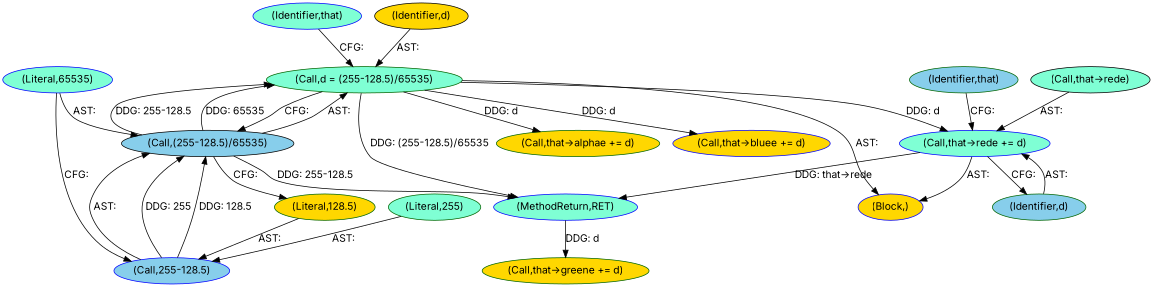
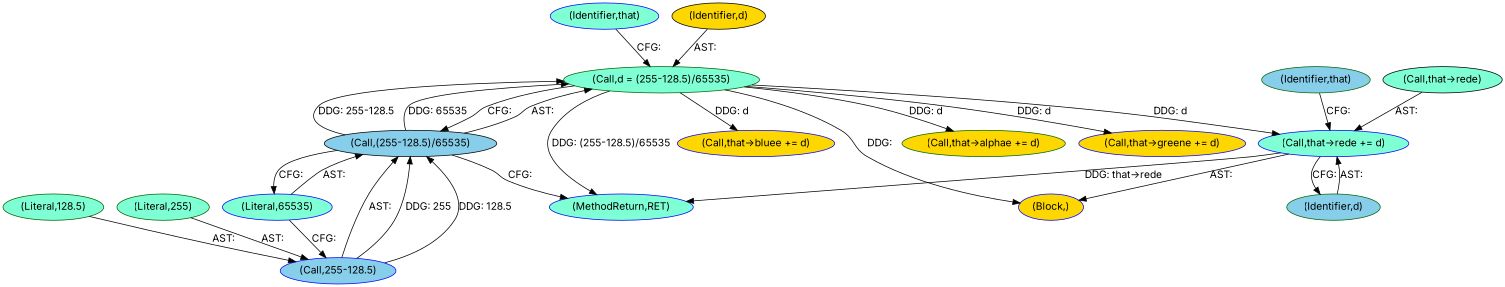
edge "(Call,d = (255-128.5)/65535)" -> "(Block,)": label "AST: " -> "DDG: "
edge "(Call,(255-128.5)/65535)" -> "(MethodReturn,RET)": label "DDG: 255-128.5" -> "CFG: "
edge "(Call,(255-128.5)/65535)" -> "(Literal,128.5)": now "(Call,(255-128.5)/65535)" -> "(Literal,65535)"
node "(Literal,128.5)": fillcolor gold -> aquamarine
edge "(MethodReturn,RET)" -> "(Call,that->greene += d)": now "(Call,d = (255-128.5)/65535)" -> "(Call,that->greene += d)"
node "(Call,that->greene += d)": color darkgreen -> blue
